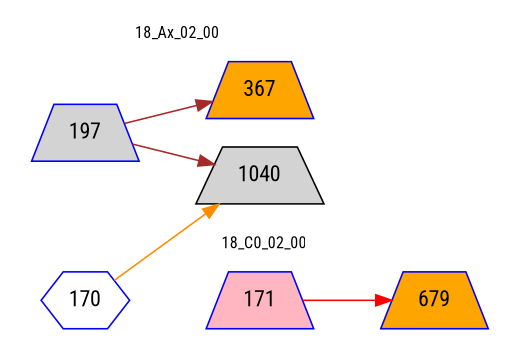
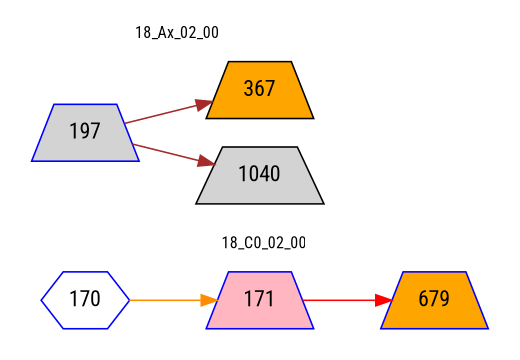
node "367": color blue -> black
edge "170" -> "1040": now "170" -> "171"
